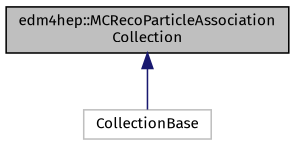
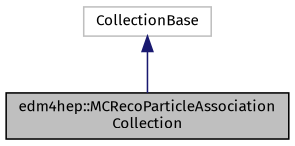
edge "CollectionBase" -> "edm4hep::MCRecoParticleAssociation Collection": reversed
